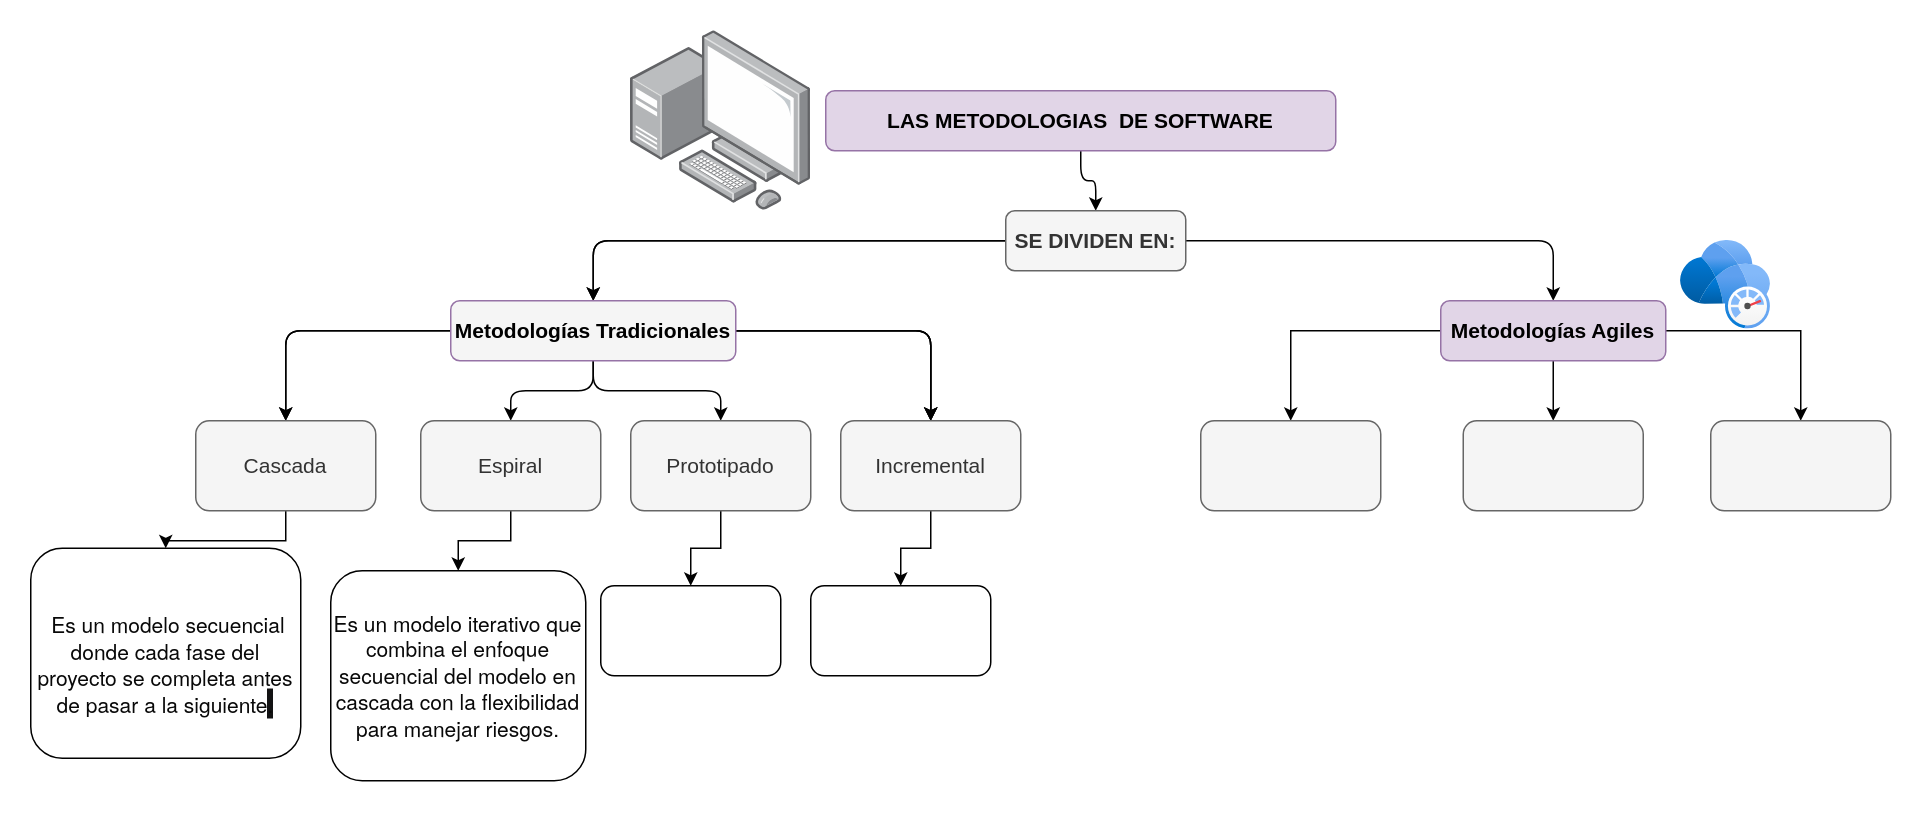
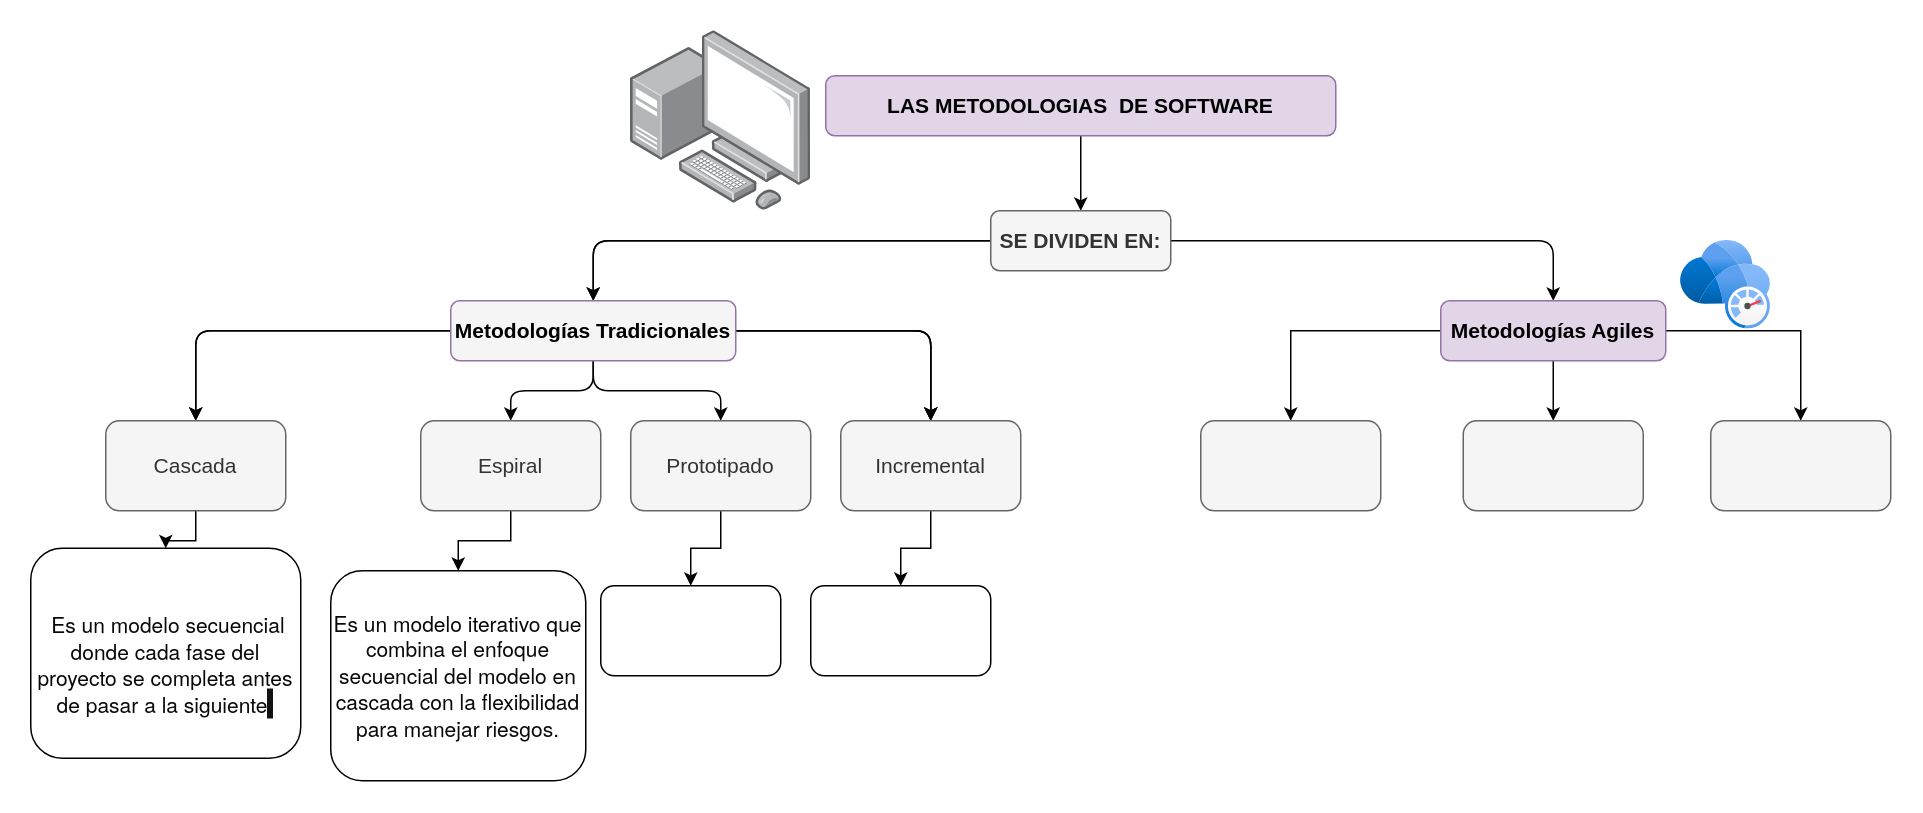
node "LAS METODOLOGIAS DE SOFTWARE": moved (1081, 121) -> (1081, 106)
node "SE DIVIDEN EN:": moved (1096, 241) -> (1081, 241)
node "Cascada": moved (286, 466) -> (196, 466)
